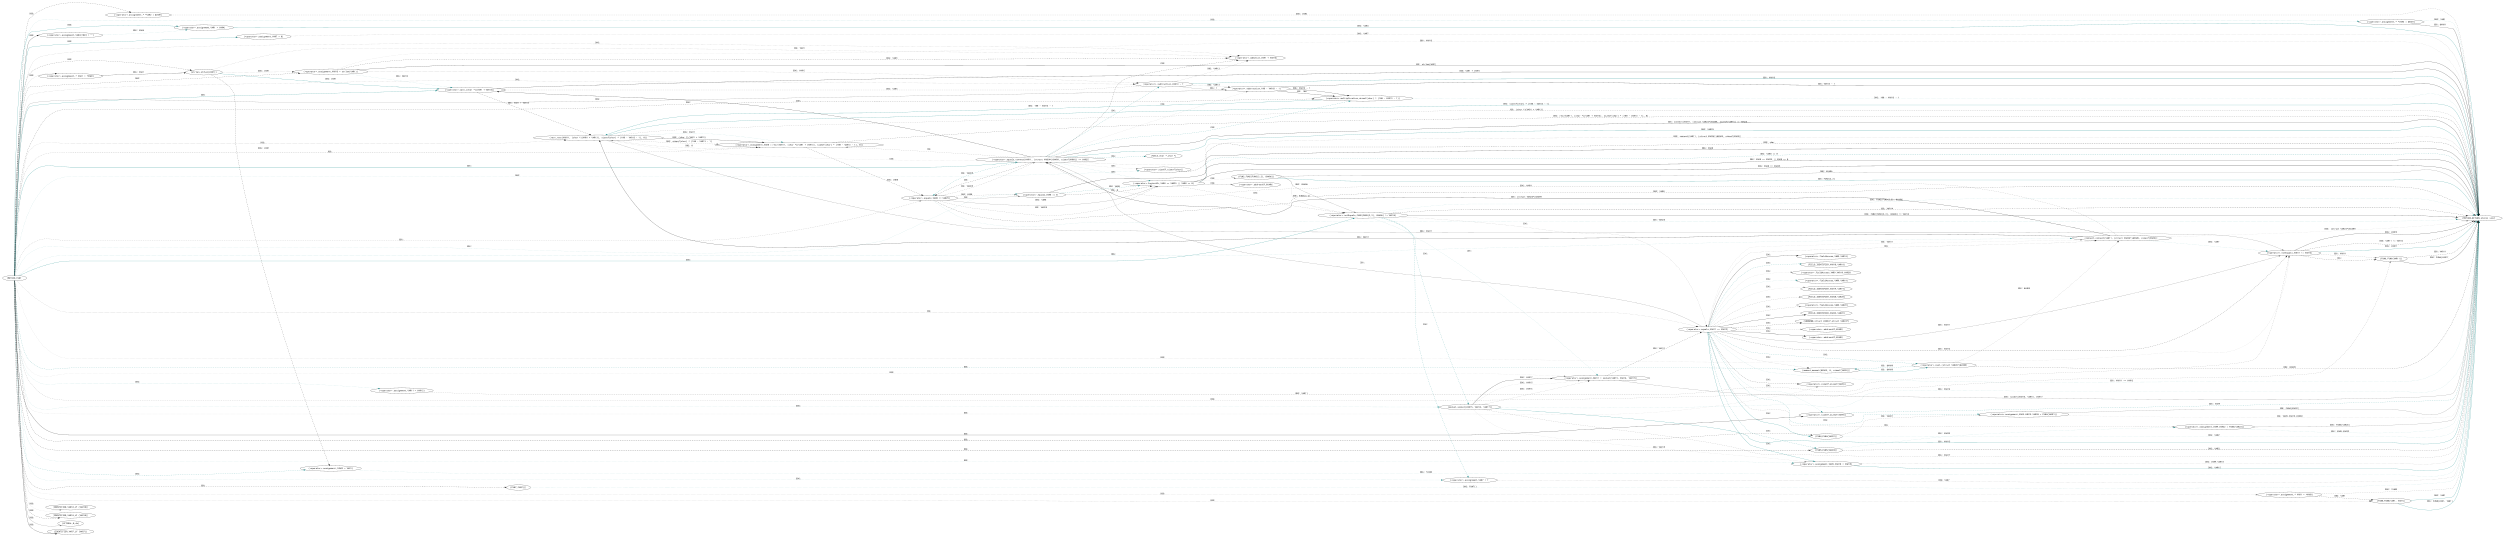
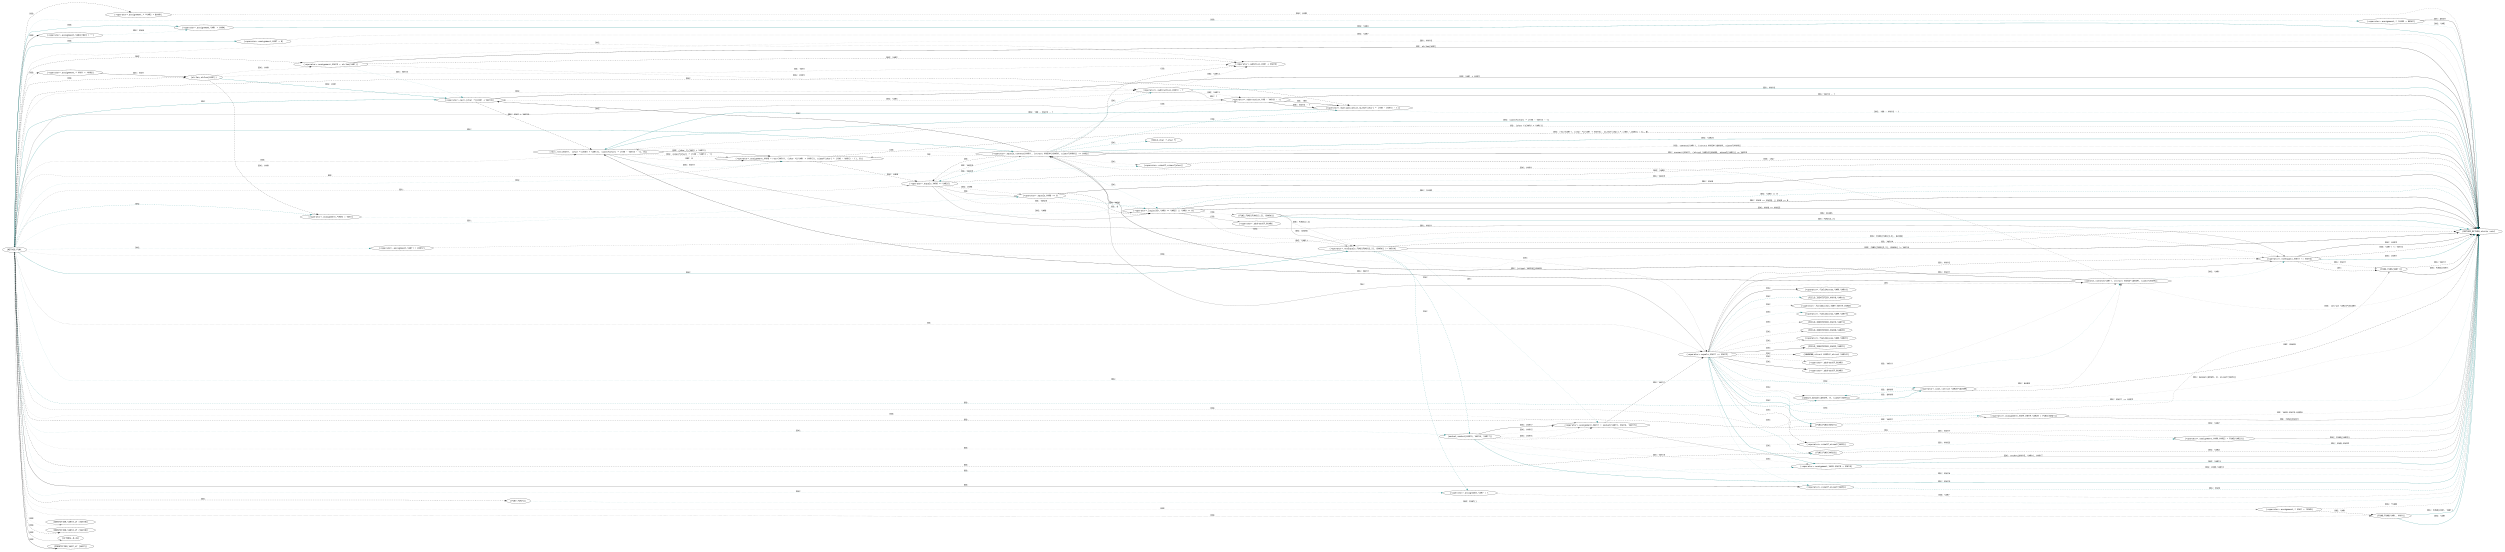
edge "(memset,memset(&VAR9, 0, sizeof(VAR9)))" -> "(METHOD_RETURN,static void)": added, label "DDG: memset(&VAR9, 0, sizeof(VAR9))"
